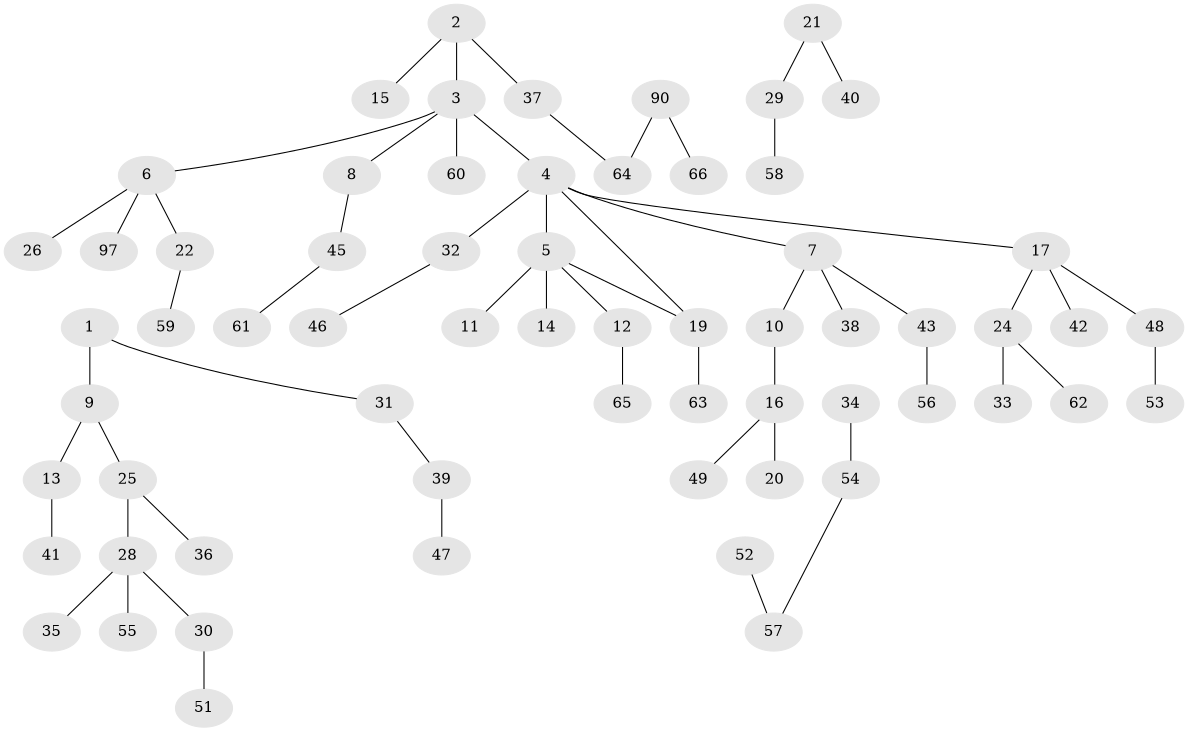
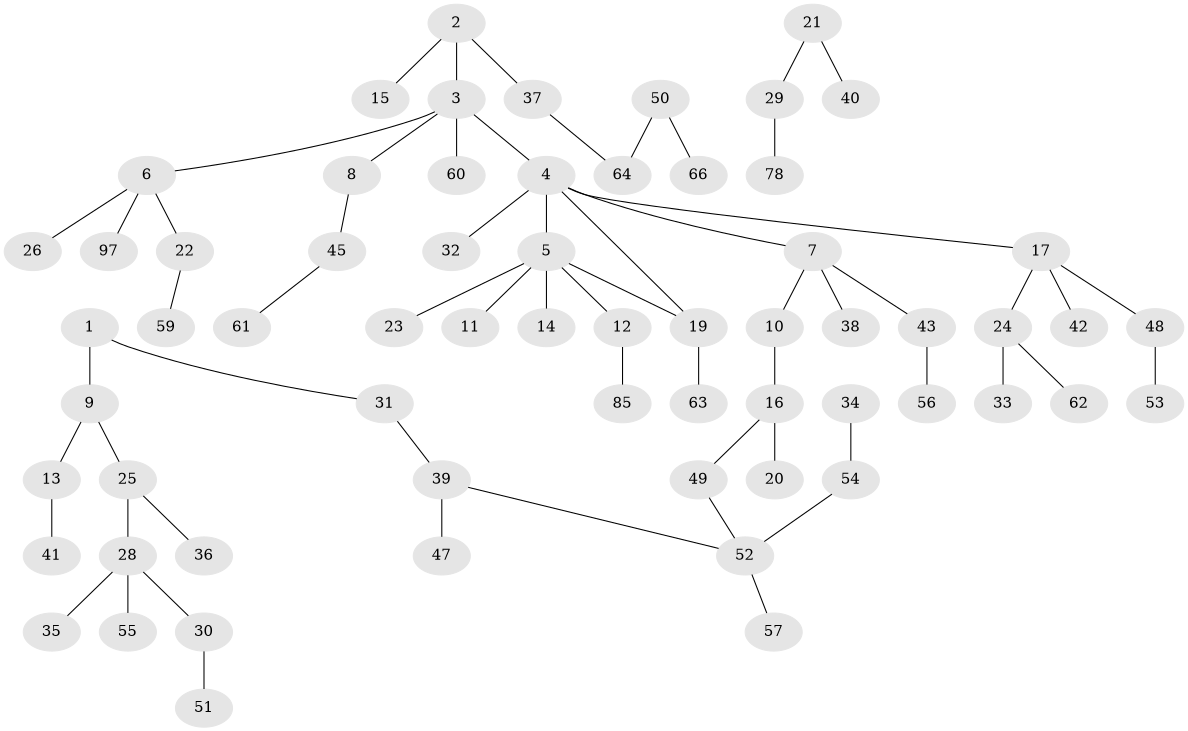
node "90": label "90" -> "50"
node "58": label "58" -> "78"
node "46": removed
node "23": added
node "65": label "65" -> "85"
edge "39" -- "52": added
edge "49" -- "52": added
edge "54" -- "57": now "54" -- "52"
